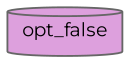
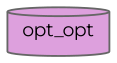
node "opt_false": label "opt_false" -> "opt_opt"
